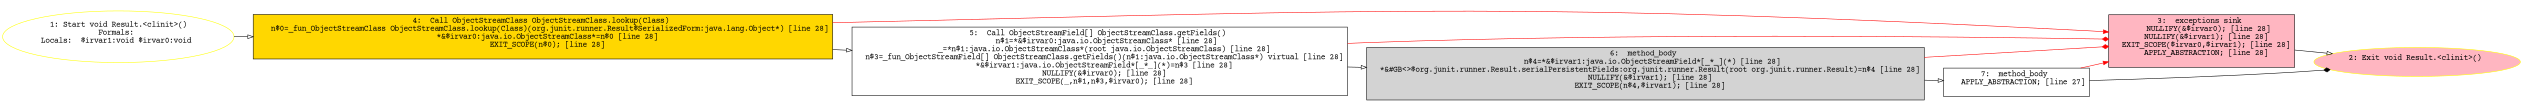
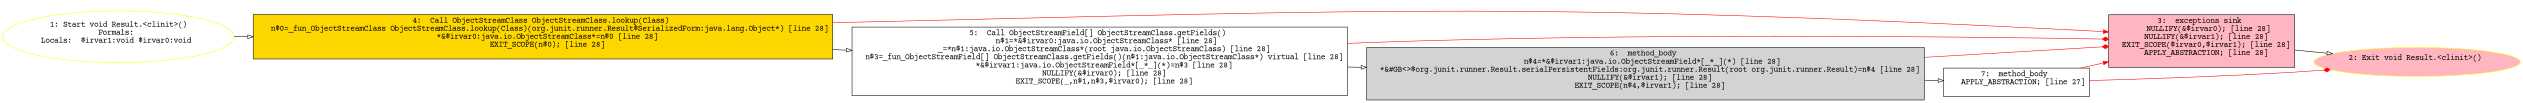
edge "7:  method_body APPLY_ABSTRACTION; [line 27]" -> "2: Exit void Result.<clinit>()": color black -> red
